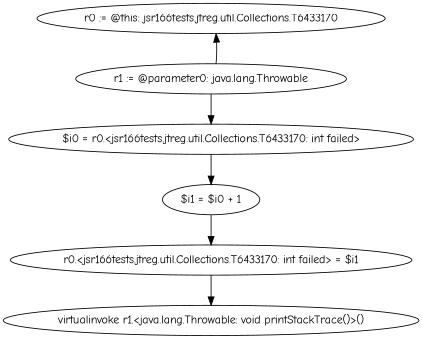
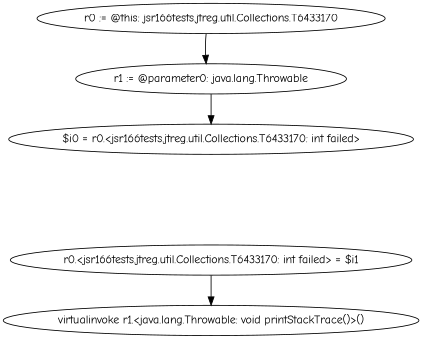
edge "r1 := @parameter0: java.lang.Throwable" -> "r0 := @this: jsr166tests.jtreg.util.Collections.T6433170": reversed
node "$i1 = $i0 + 1": removed
